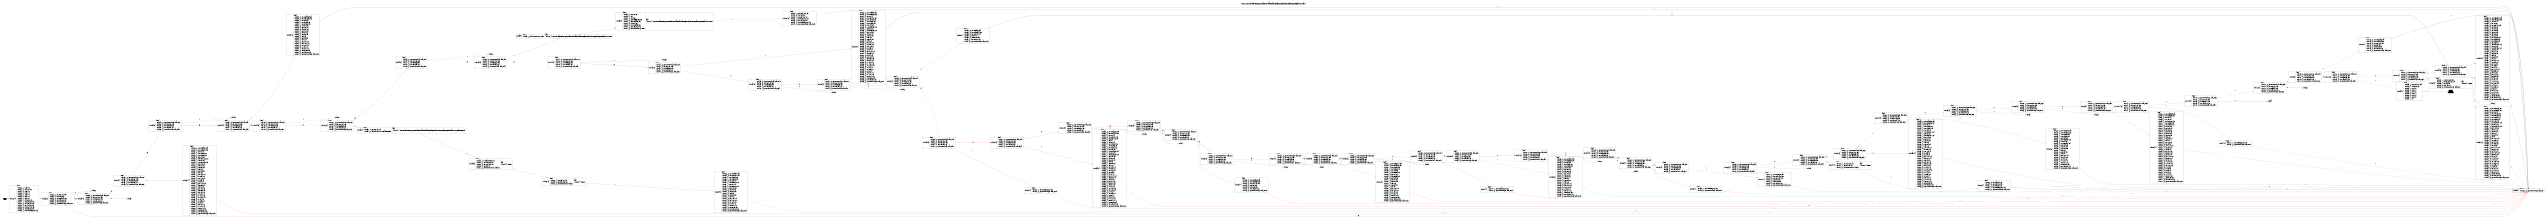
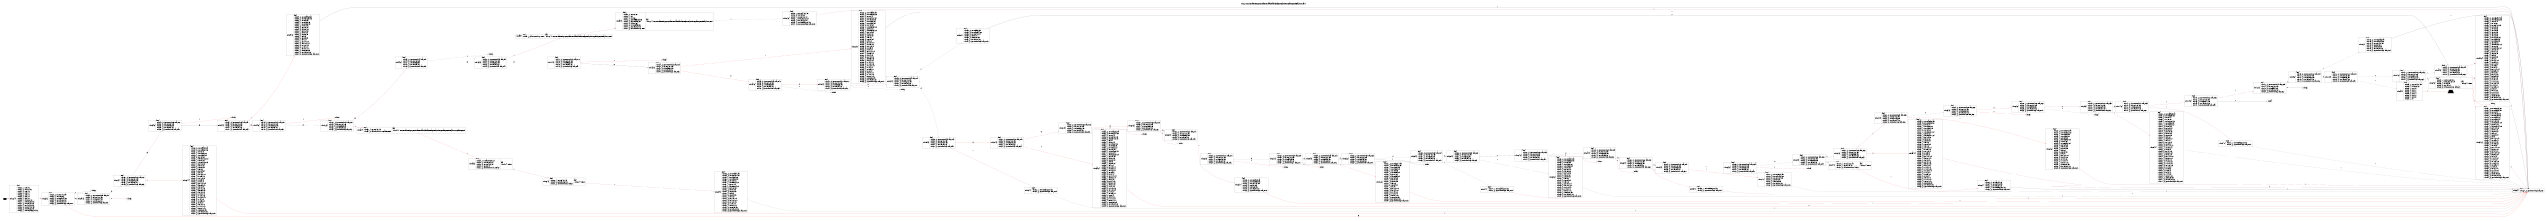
edge "0x401552 [25]" -> "0x40156b [25]": removed, label "15"
